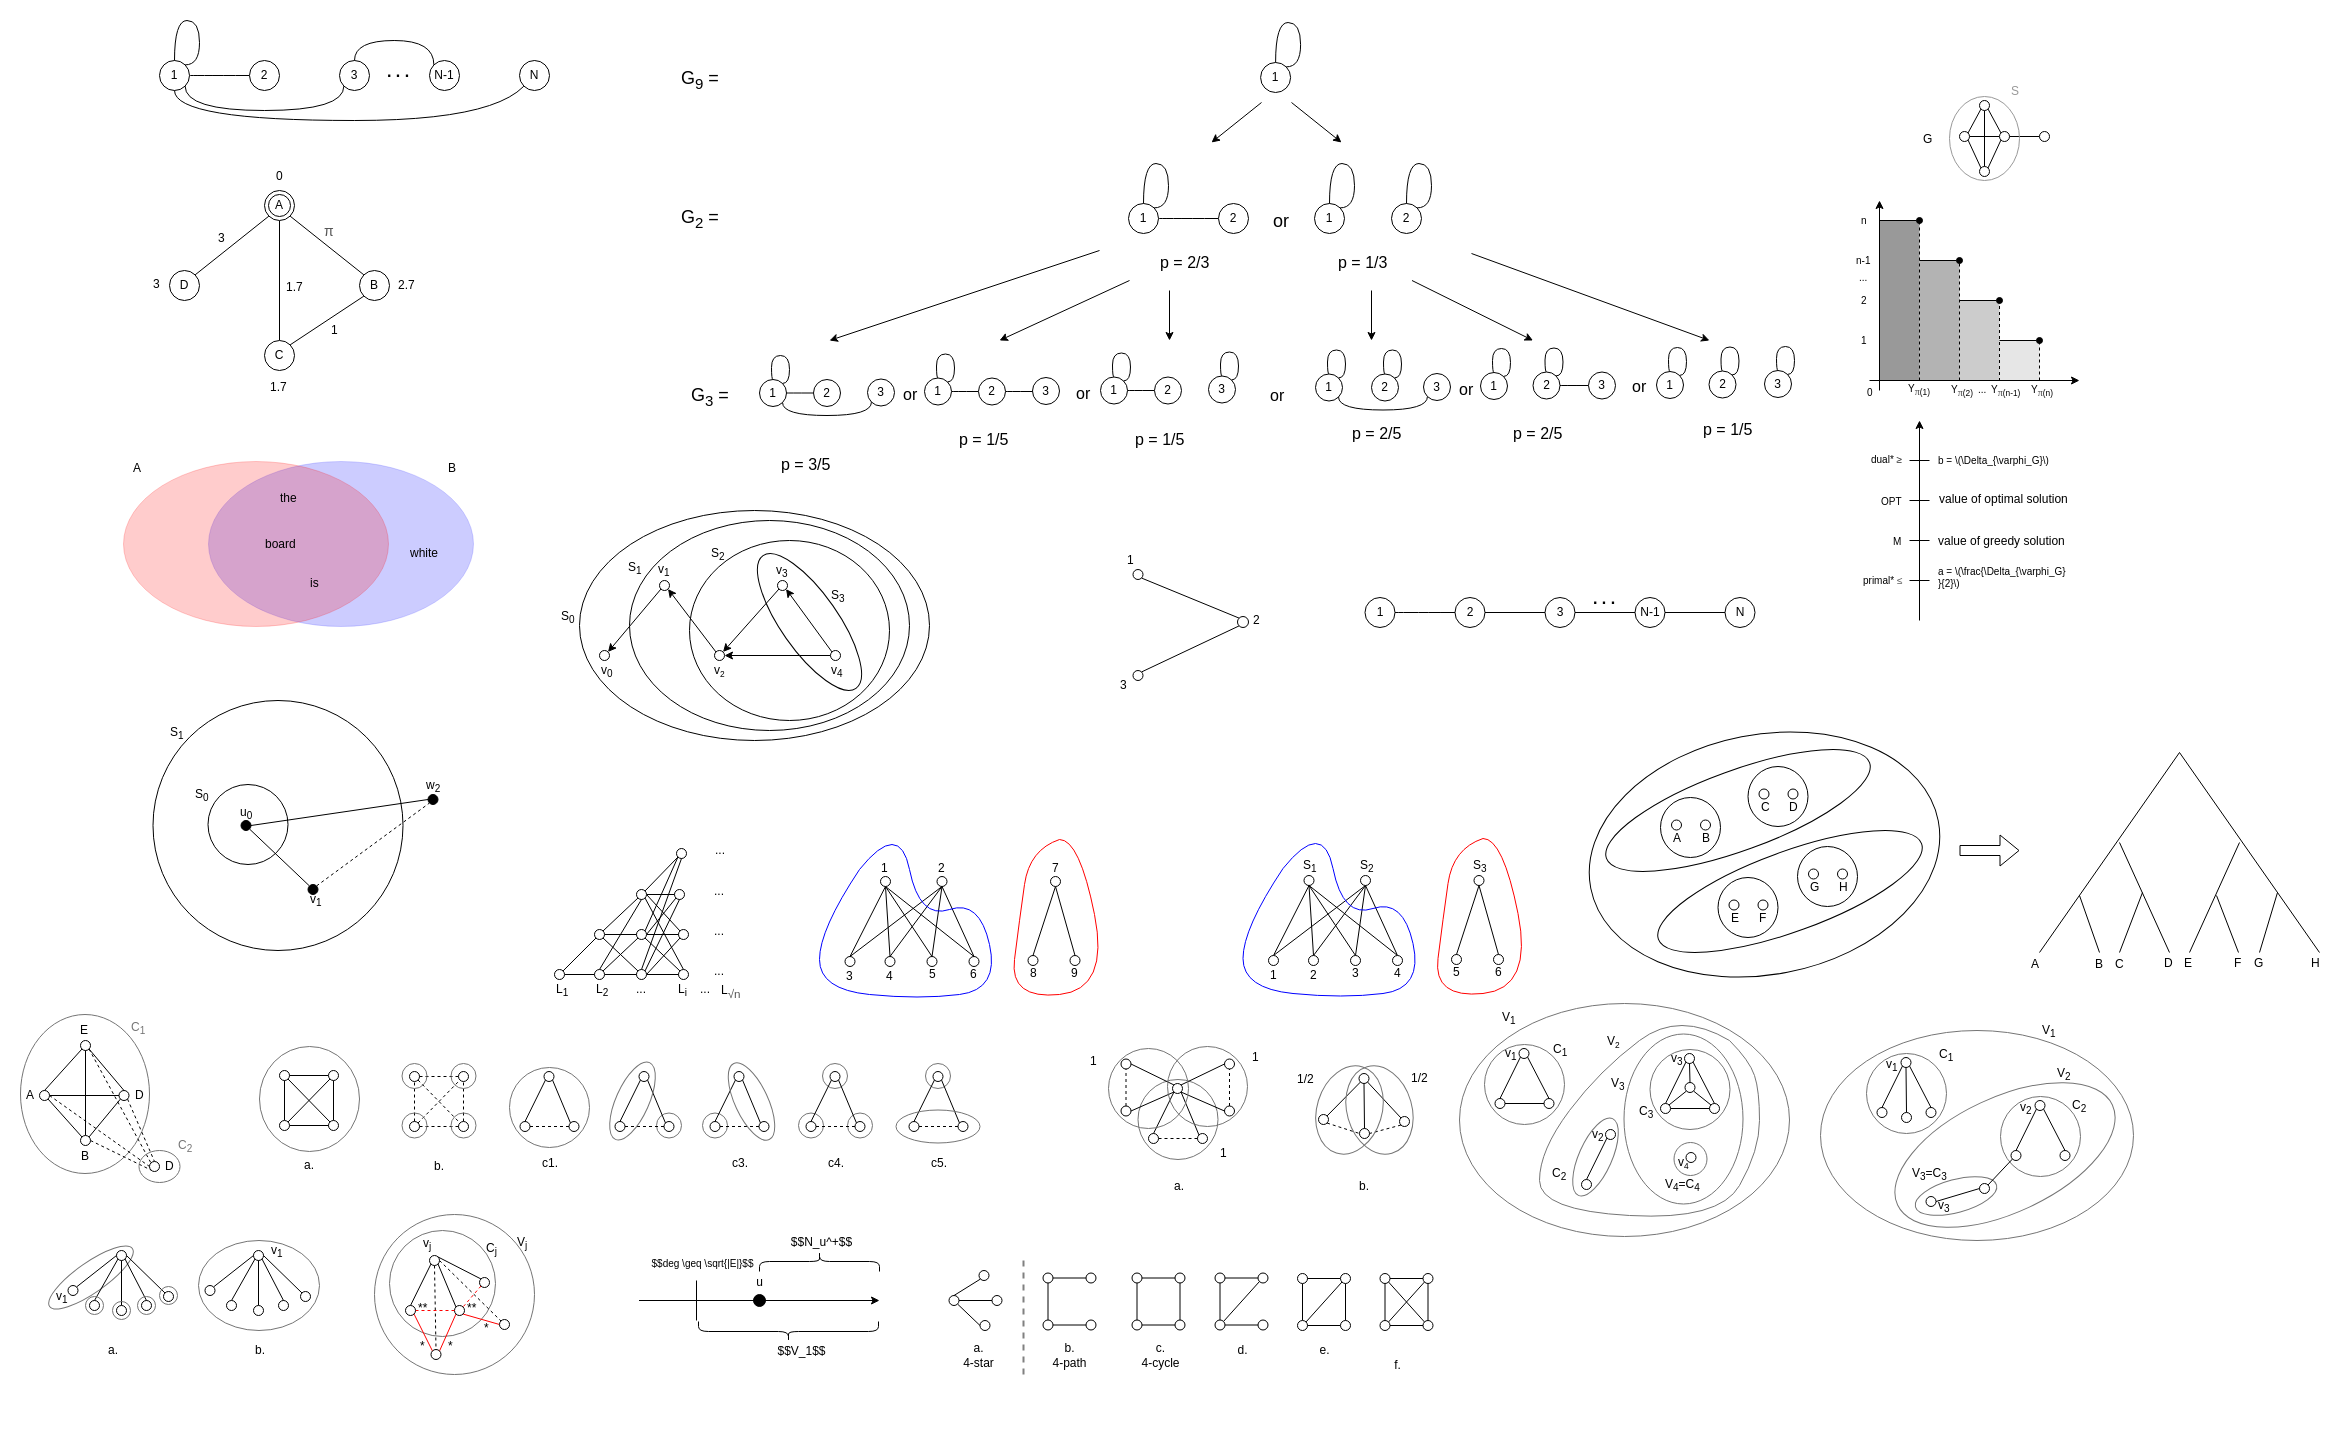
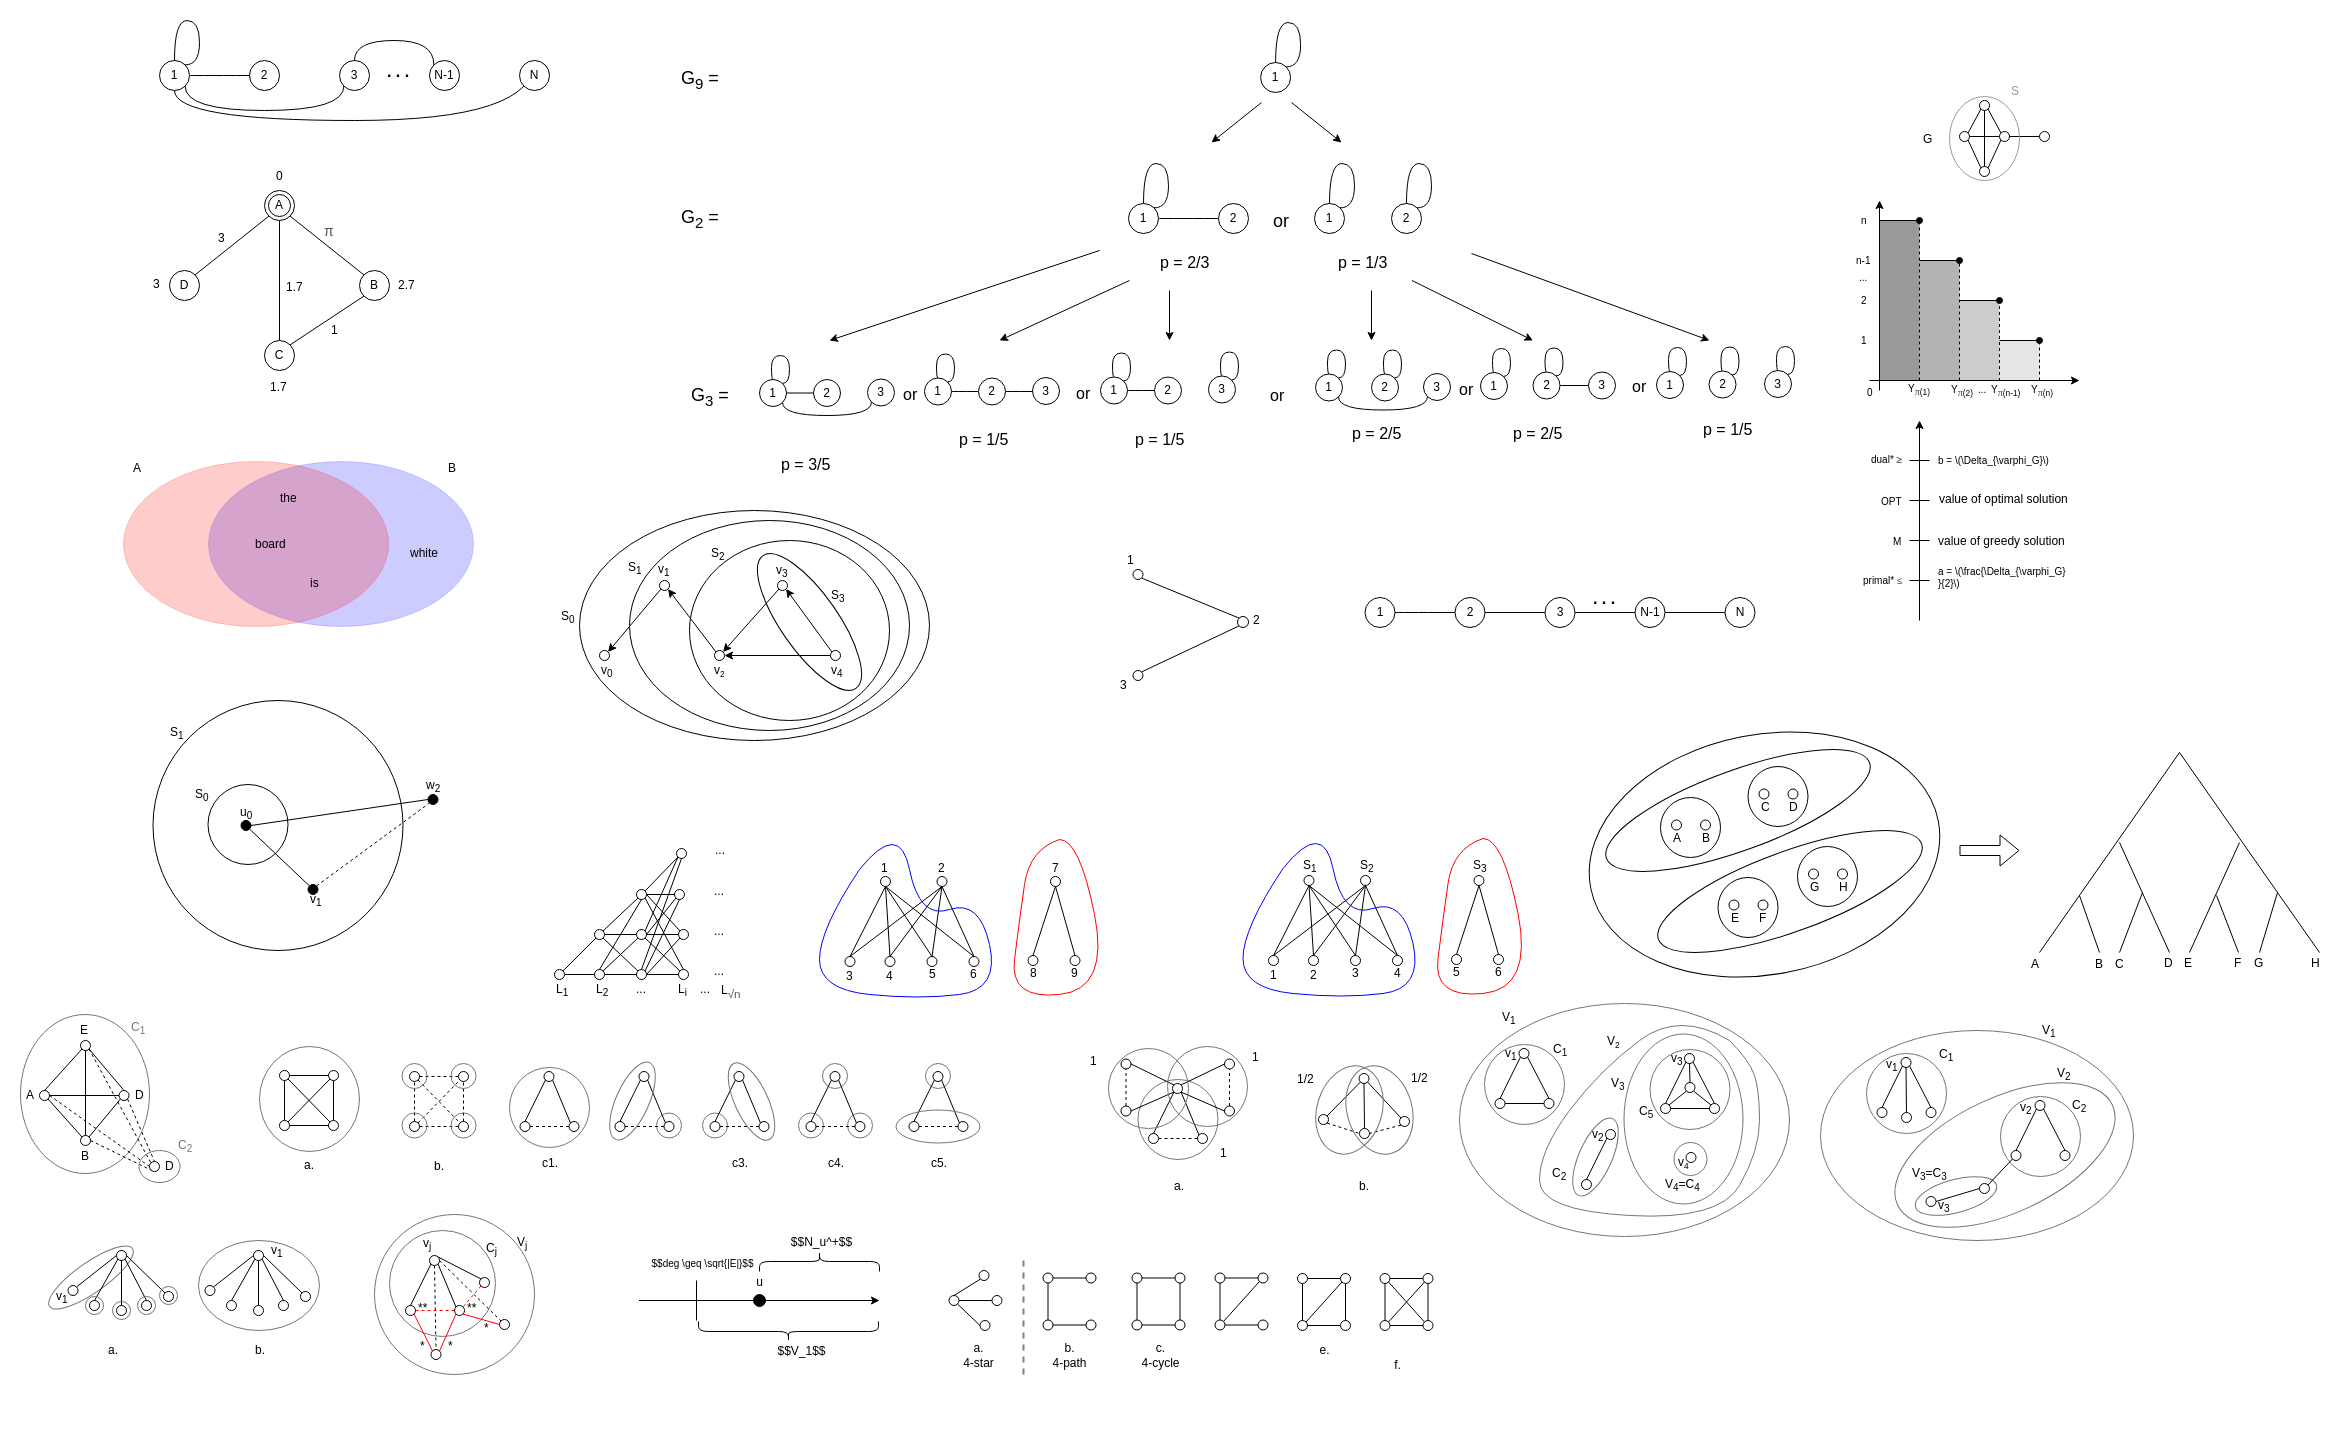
node "board": moved (289, 544) -> (279, 544)
node "C3": label "C3" -> "C5"
node "d.": removed
